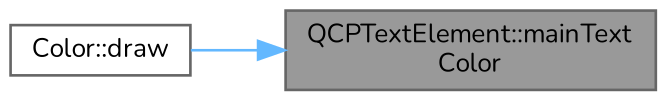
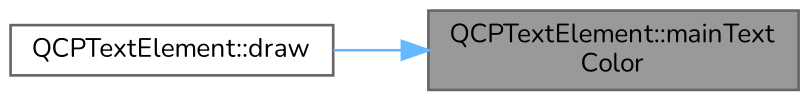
node "Color::draw": label "Color::draw" -> "QCPTextElement::draw"
